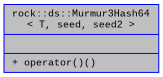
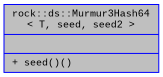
node "rock::ds::Murmur3Hash64": text "+ operator()()" -> "+ seed()()"
